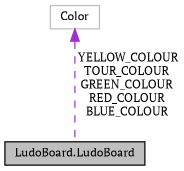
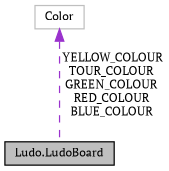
node "LudoBoard.LudoBoard": label "LudoBoard.LudoBoard" -> "Ludo.LudoBoard"
